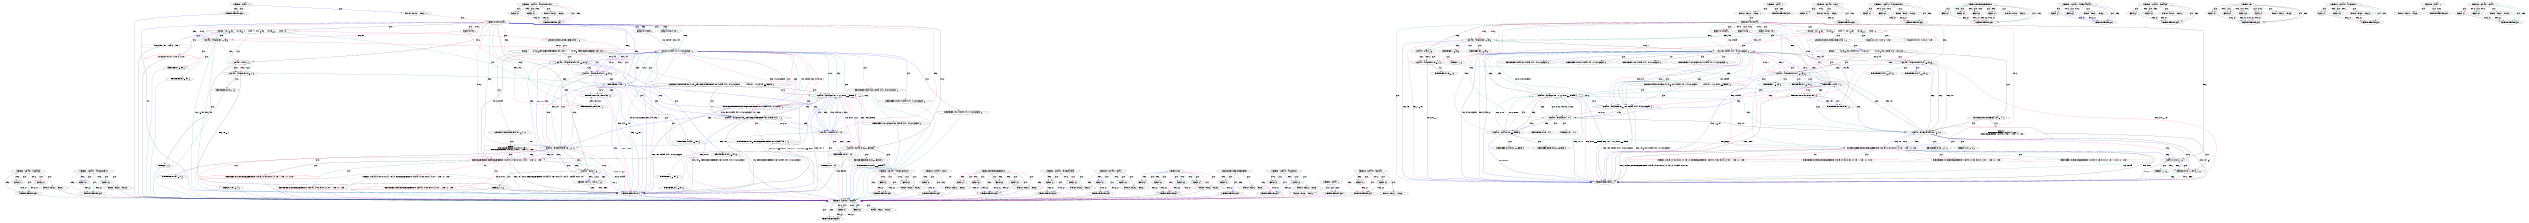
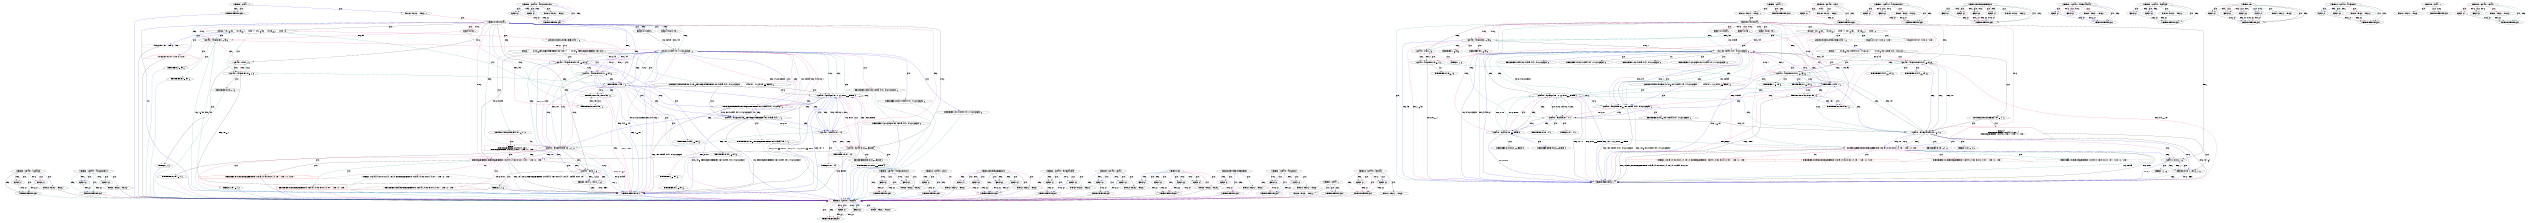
node "(IDENTIFIER,ret,ret = recv(sock_fd, buf, r, MSG_WAITALL))": added
